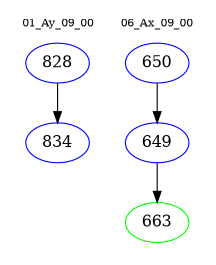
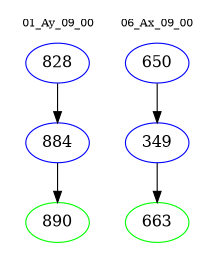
node "834": label "834" -> "884"
node "649": label "649" -> "349"
node "890": added
